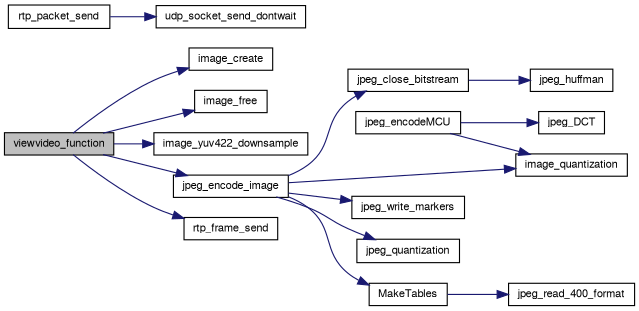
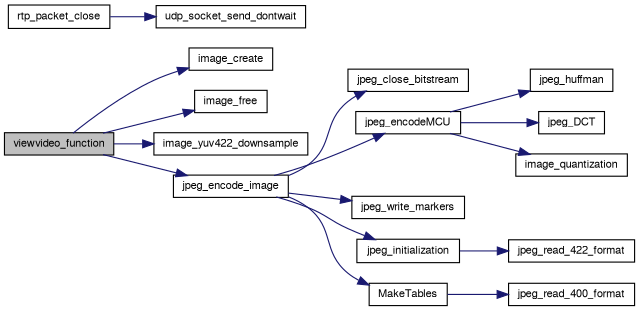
node "rtp_packet_send": label "rtp_packet_send" -> "rtp_packet_close"
edge "jpeg_close_bitstream" -> "jpeg_huffman": now "jpeg_encodeMCU" -> "jpeg_huffman"
edge "jpeg_encode_image" -> "image_quantization": now "jpeg_encode_image" -> "jpeg_encodeMCU"
node "rtp_frame_send": removed
node "jpeg_quantization": label "jpeg_quantization" -> "jpeg_initialization"
node "jpeg_read_422_format": added
